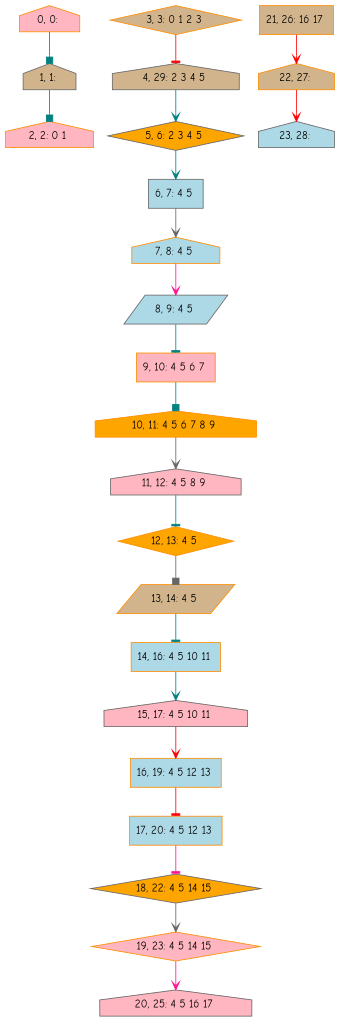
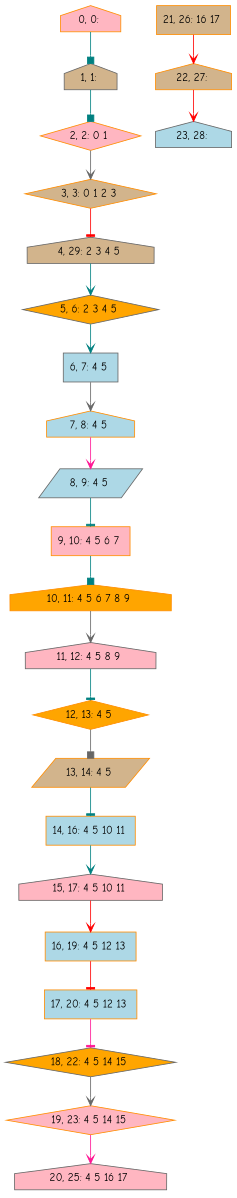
node "2, 2: 0 1": shape house -> diamond
edge "2, 2: 0 1" -> "3, 3: 0 1 2 3": added
